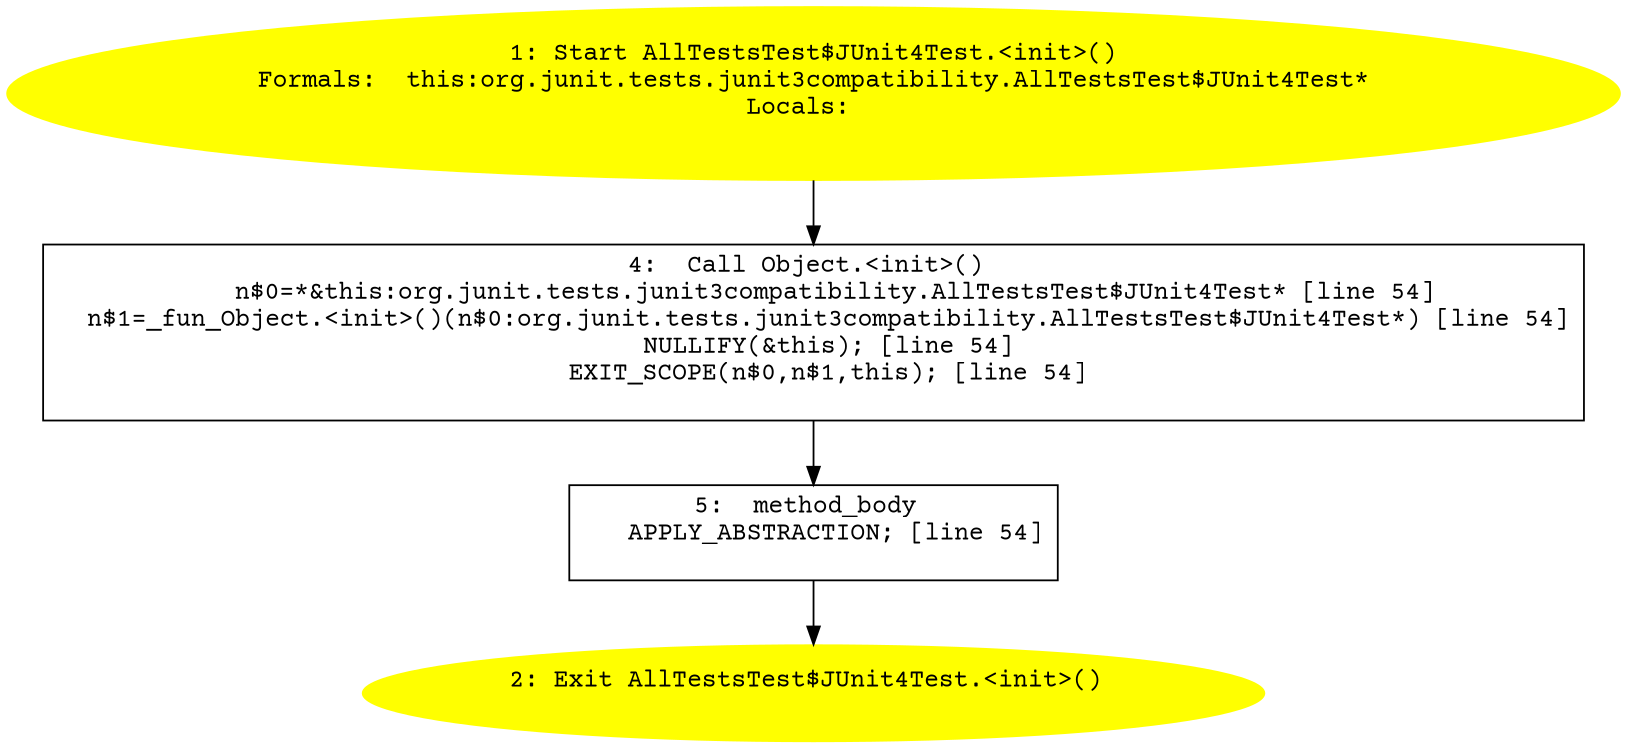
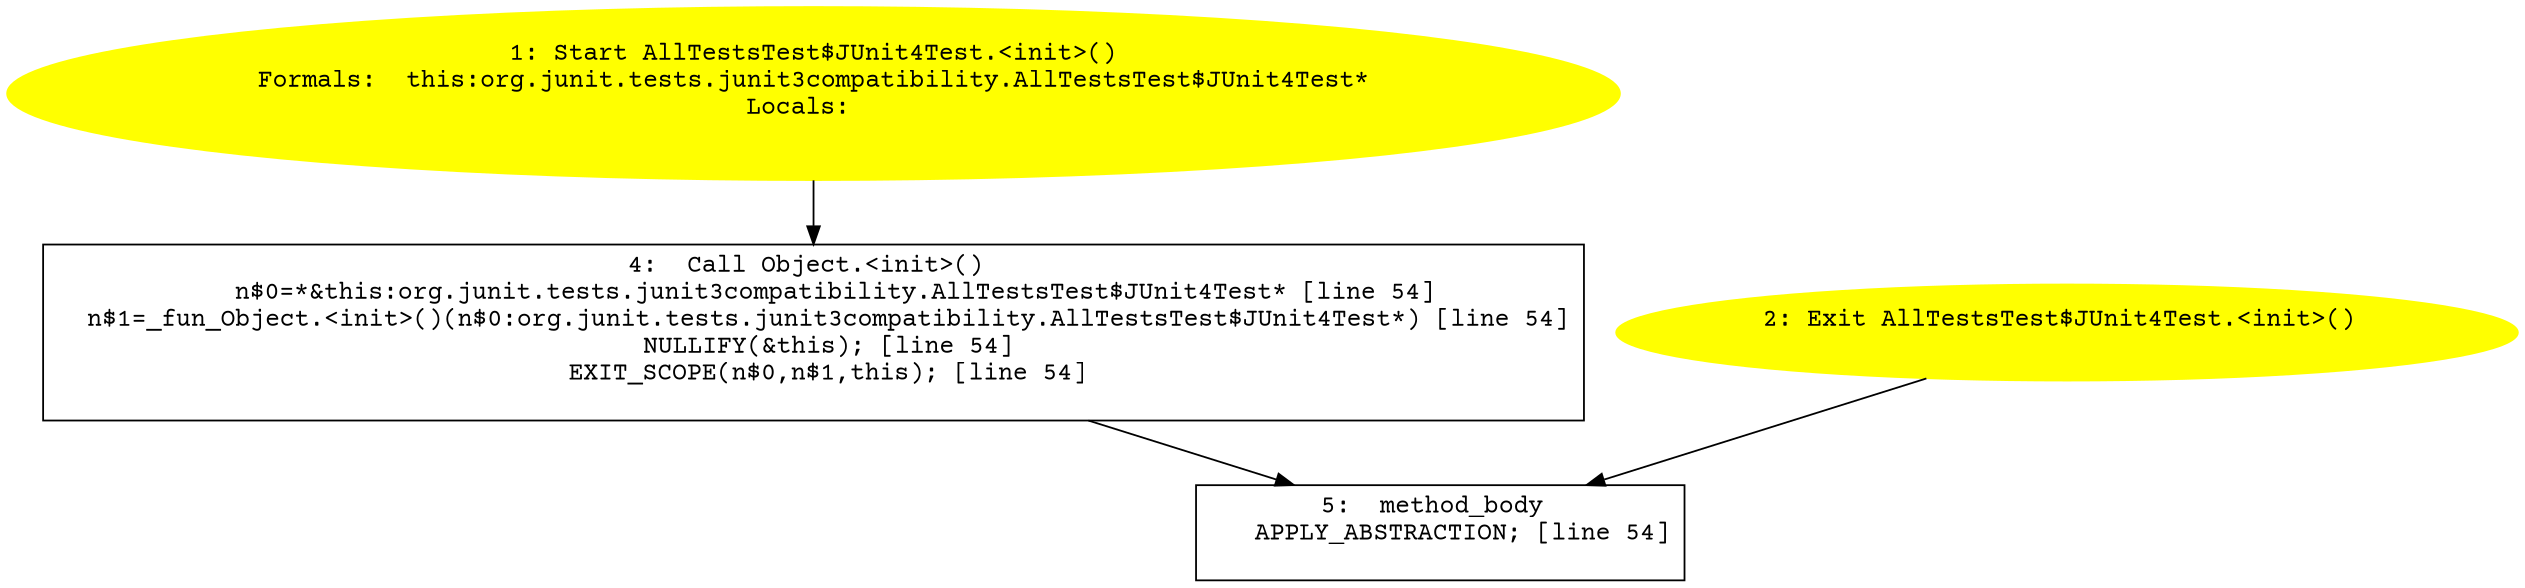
edge "5:  method_body APPLY_ABSTRACTION; [line 54]" -> "2: Exit AllTestsTest$JUnit4Test.<init>()": reversed
